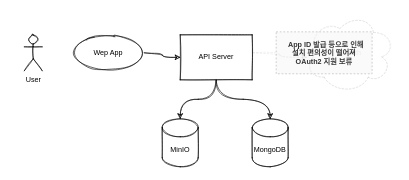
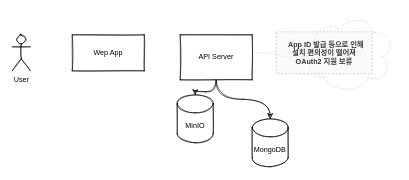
node "User": moved (33, 53) -> (21, 53)
node "Wep App": shape ellipse -> rectangle
edge "Wep App" -> "API Server": removed
node "MinIO": moved (180, 143) -> (195, 119)
